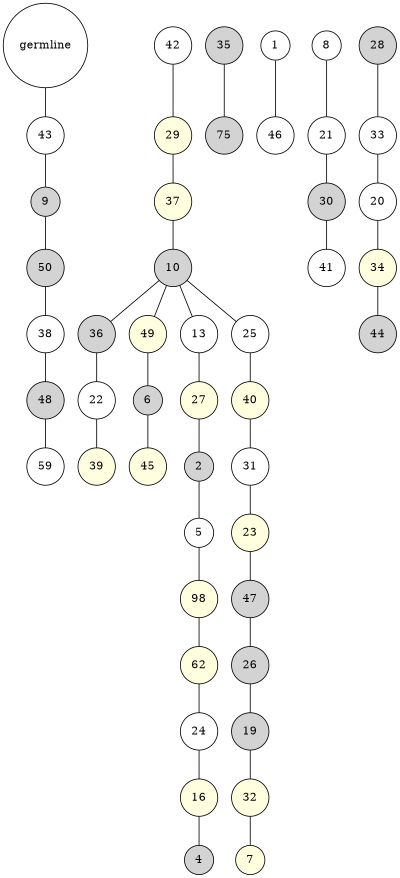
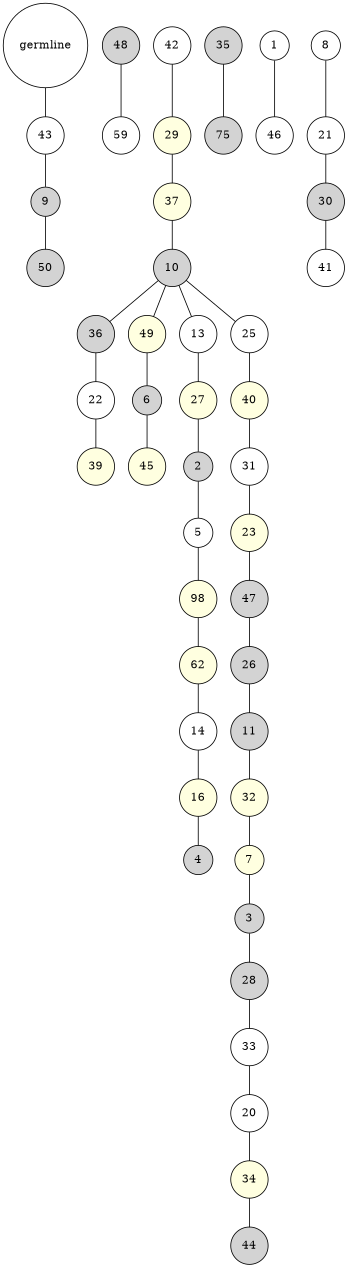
node "38": removed
node "24": label "24" -> "14"
node "19": label "19" -> "11"
node "3": added
